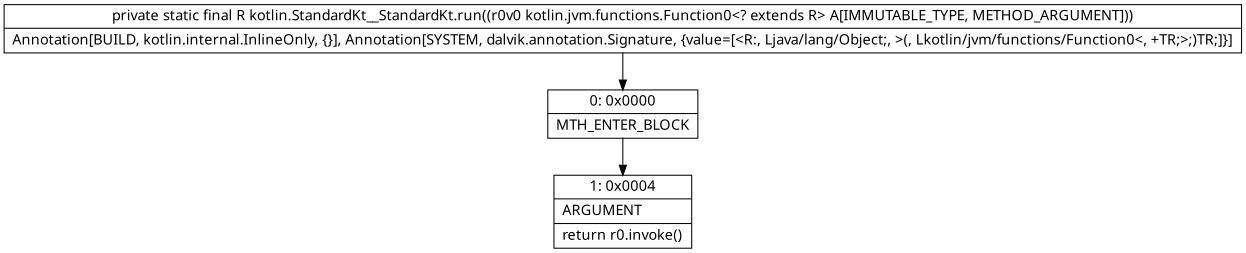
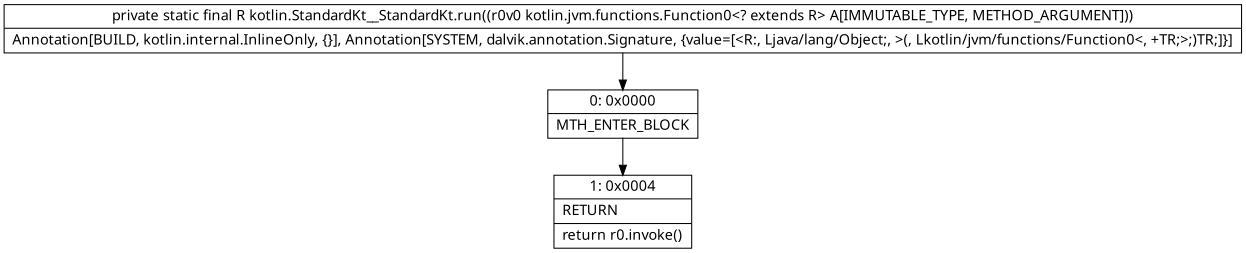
node "1: 0x0004": text "ARGUMENT" -> "RETURN"
